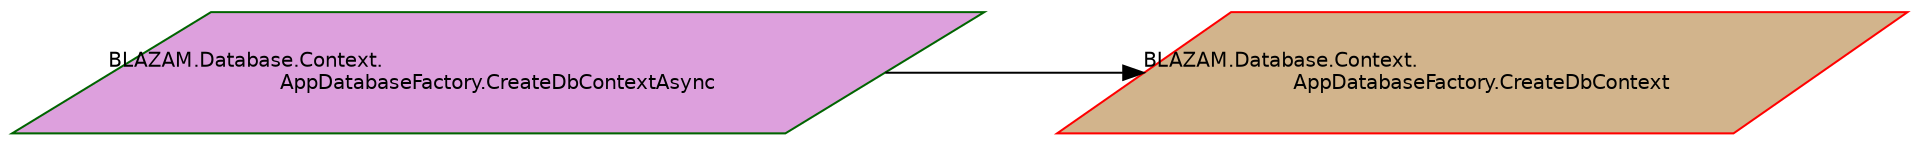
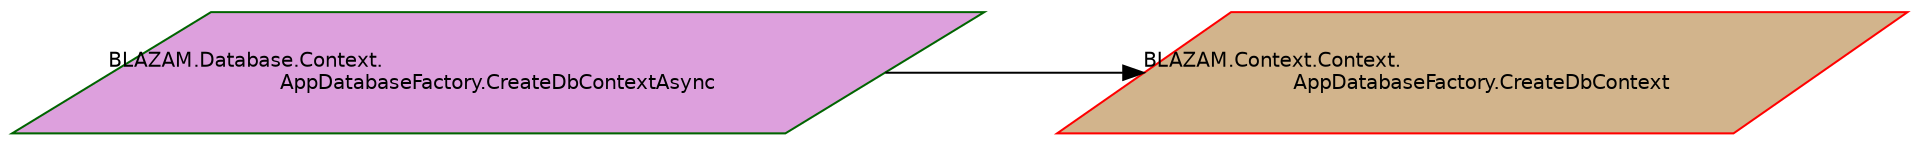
node "BLAZAM.Database.Context. AppDatabaseFactory.CreateDbContext": label "BLAZAM.Database.Context. AppDatabaseFactory.CreateDbContext" -> "BLAZAM.Context.Context. AppDatabaseFactory.CreateDbContext"
